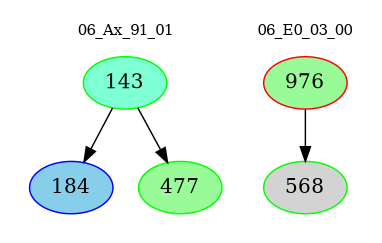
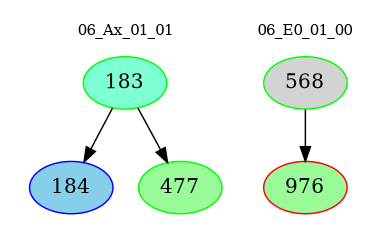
cluster "06_Ax_91_01": label "06_Ax_91_01" -> "06_Ax_01_01"
cluster "06_E0_03_00": label "06_E0_03_00" -> "06_E0_01_00"
node "143": label "143" -> "183"
edge "976" -> "568": reversed
